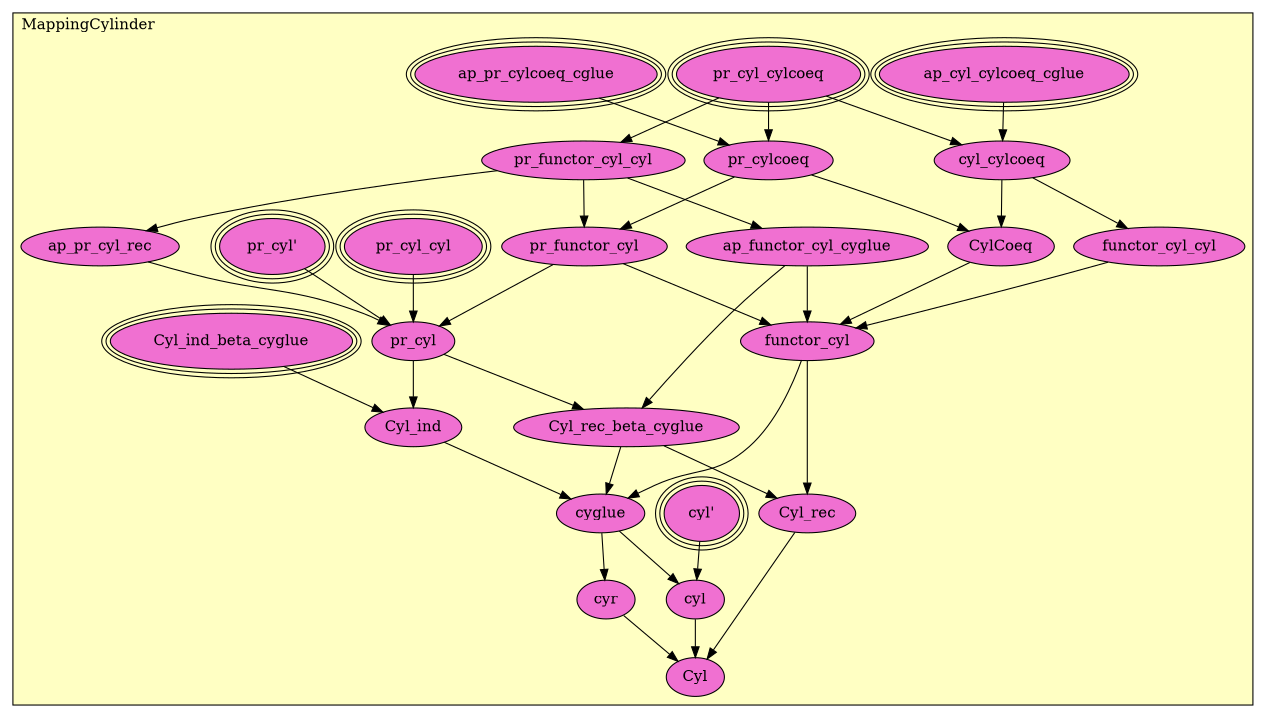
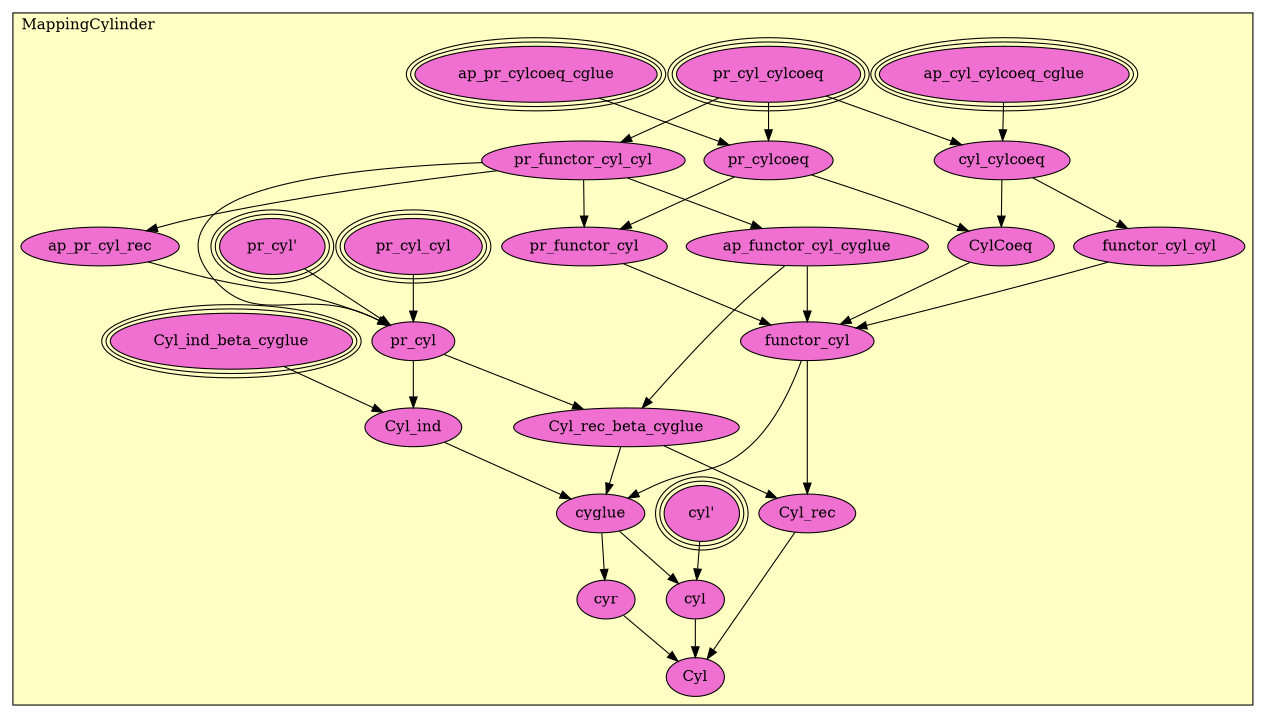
edge "pr_functor_cyl" -> "pr_cyl": now "pr_functor_cyl_cyl" -> "pr_cyl"
